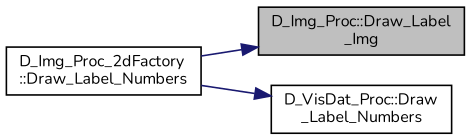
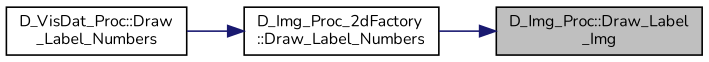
edge "D_Img_Proc_2dFactory ::Draw_Label_Numbers" -> "D_VisDat_Proc::Draw _Label_Numbers": reversed
